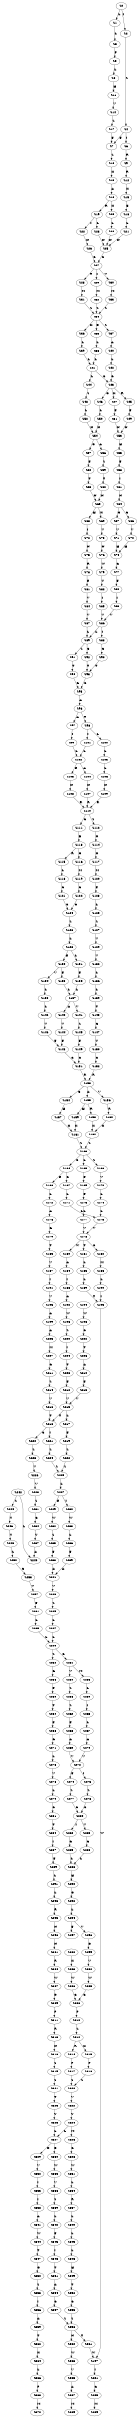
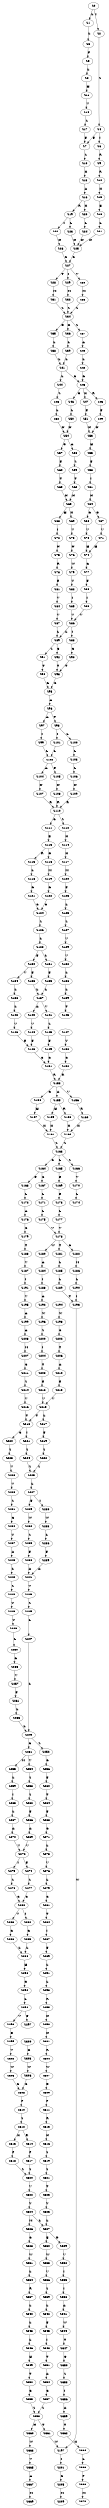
edge "S143" -> "S147": removed, label "G"
edge "S174" -> "S175": removed, label "L"
edge "S242" -> "S240": reversed
